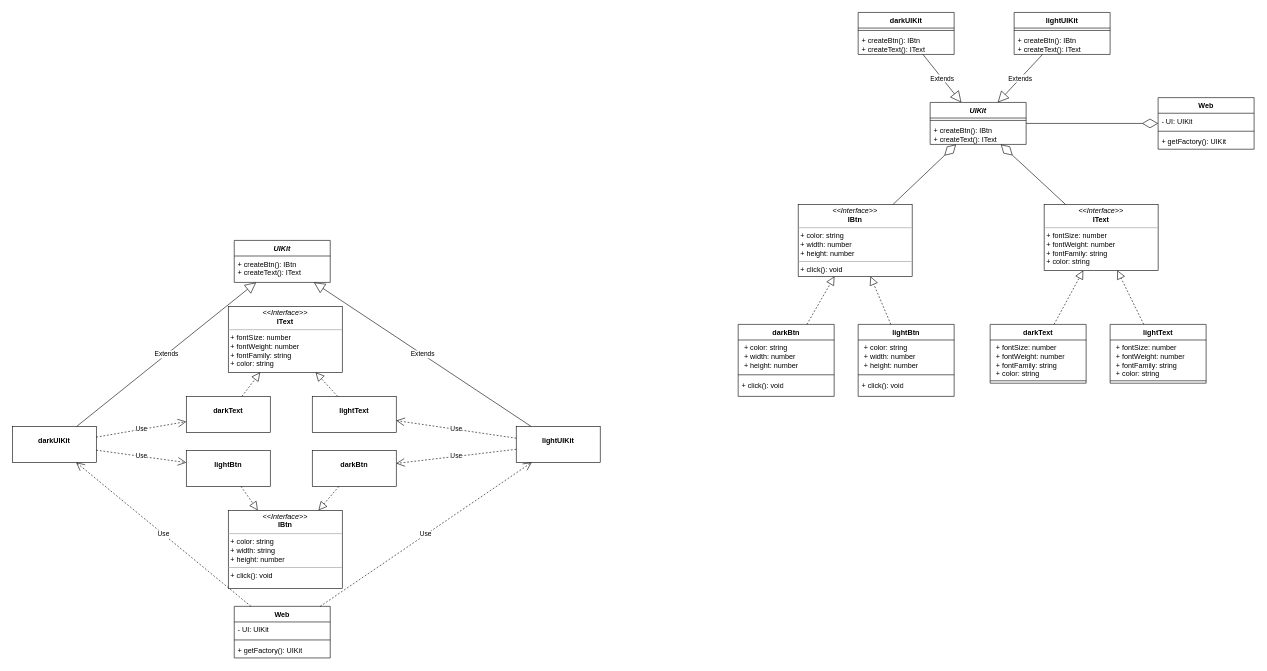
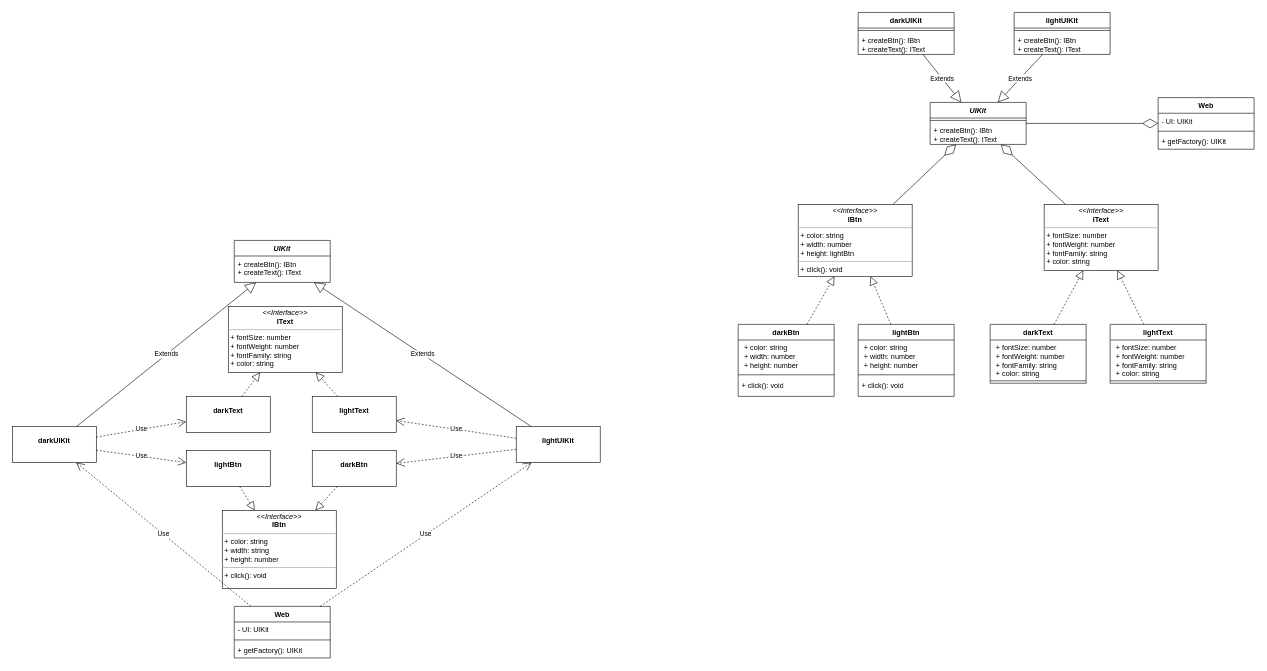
node "<<Interface>> IBtn + color: string + width: number + height: number + click(): void": label "<<Interface>> IBtn + color: string + width: number + height: number + click(): void" -> "<<Interface>> IBtn + color: string + width: number + height: lightBtn + click(): void"
node "<<Interface>> IBtn + color: string + width: string + height: number + click(): void": moved (285, 549) -> (279, 549)
